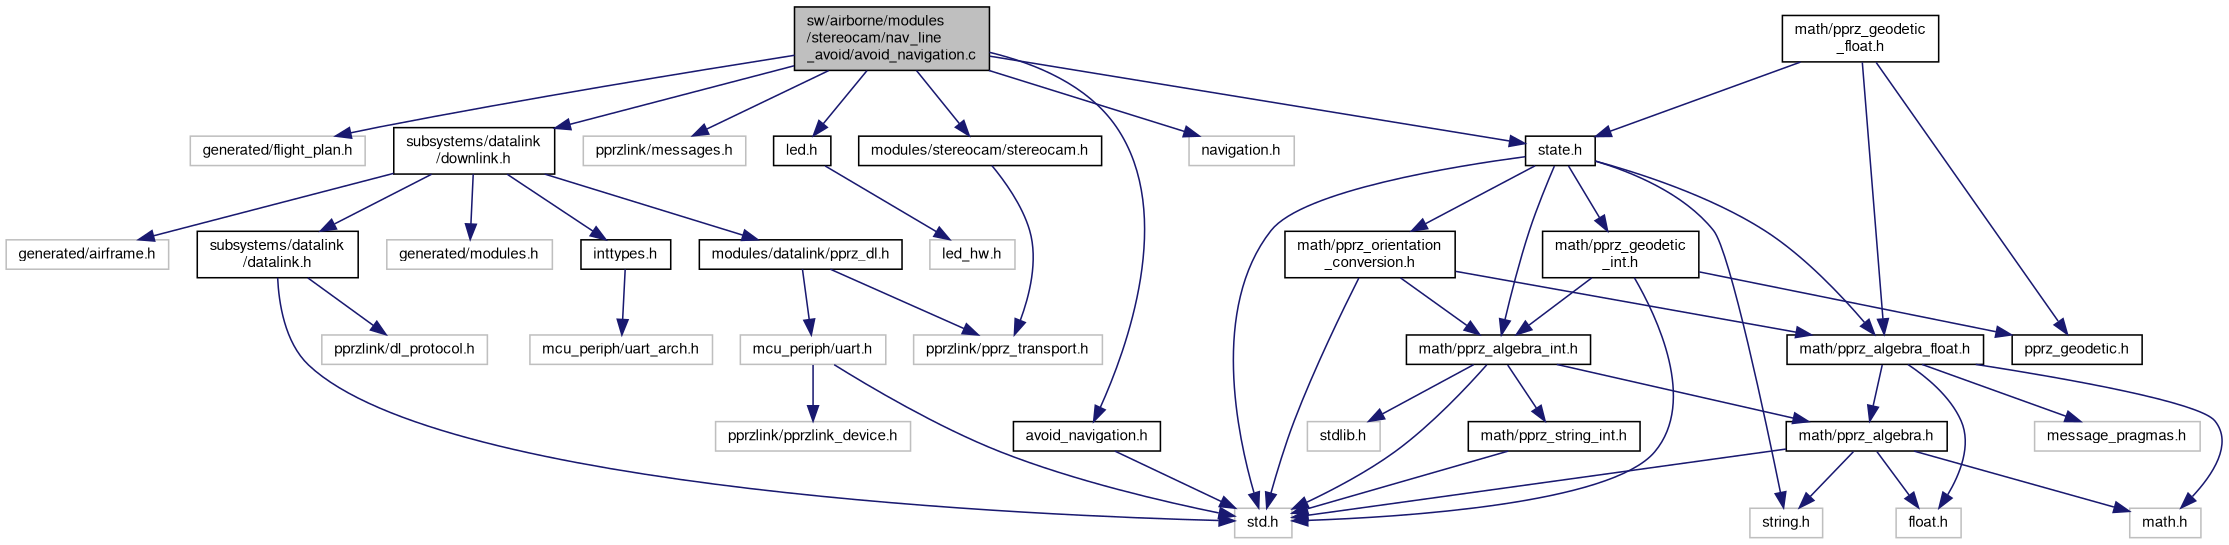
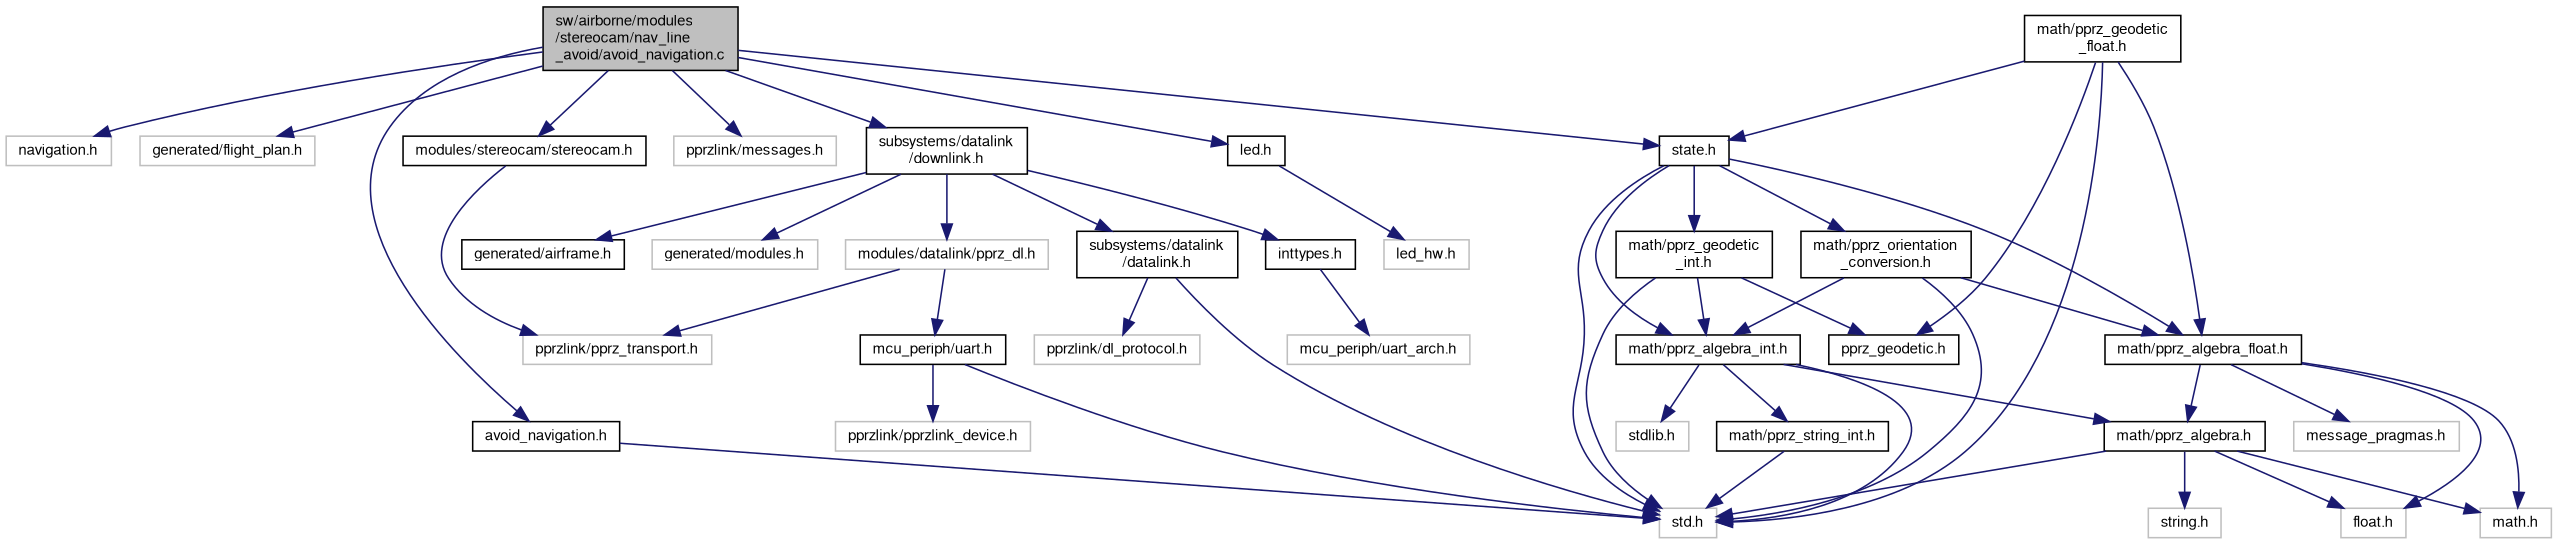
node "generated/airframe.h": color grey75 -> black
node "modules/datalink/pprz_dl.h": color black -> grey75
edge "state.h" -> "string.h": removed
node "mcu_periph/uart.h": color grey75 -> black
edge "math/pprz_geodetic _float.h" -> "std.h": added
